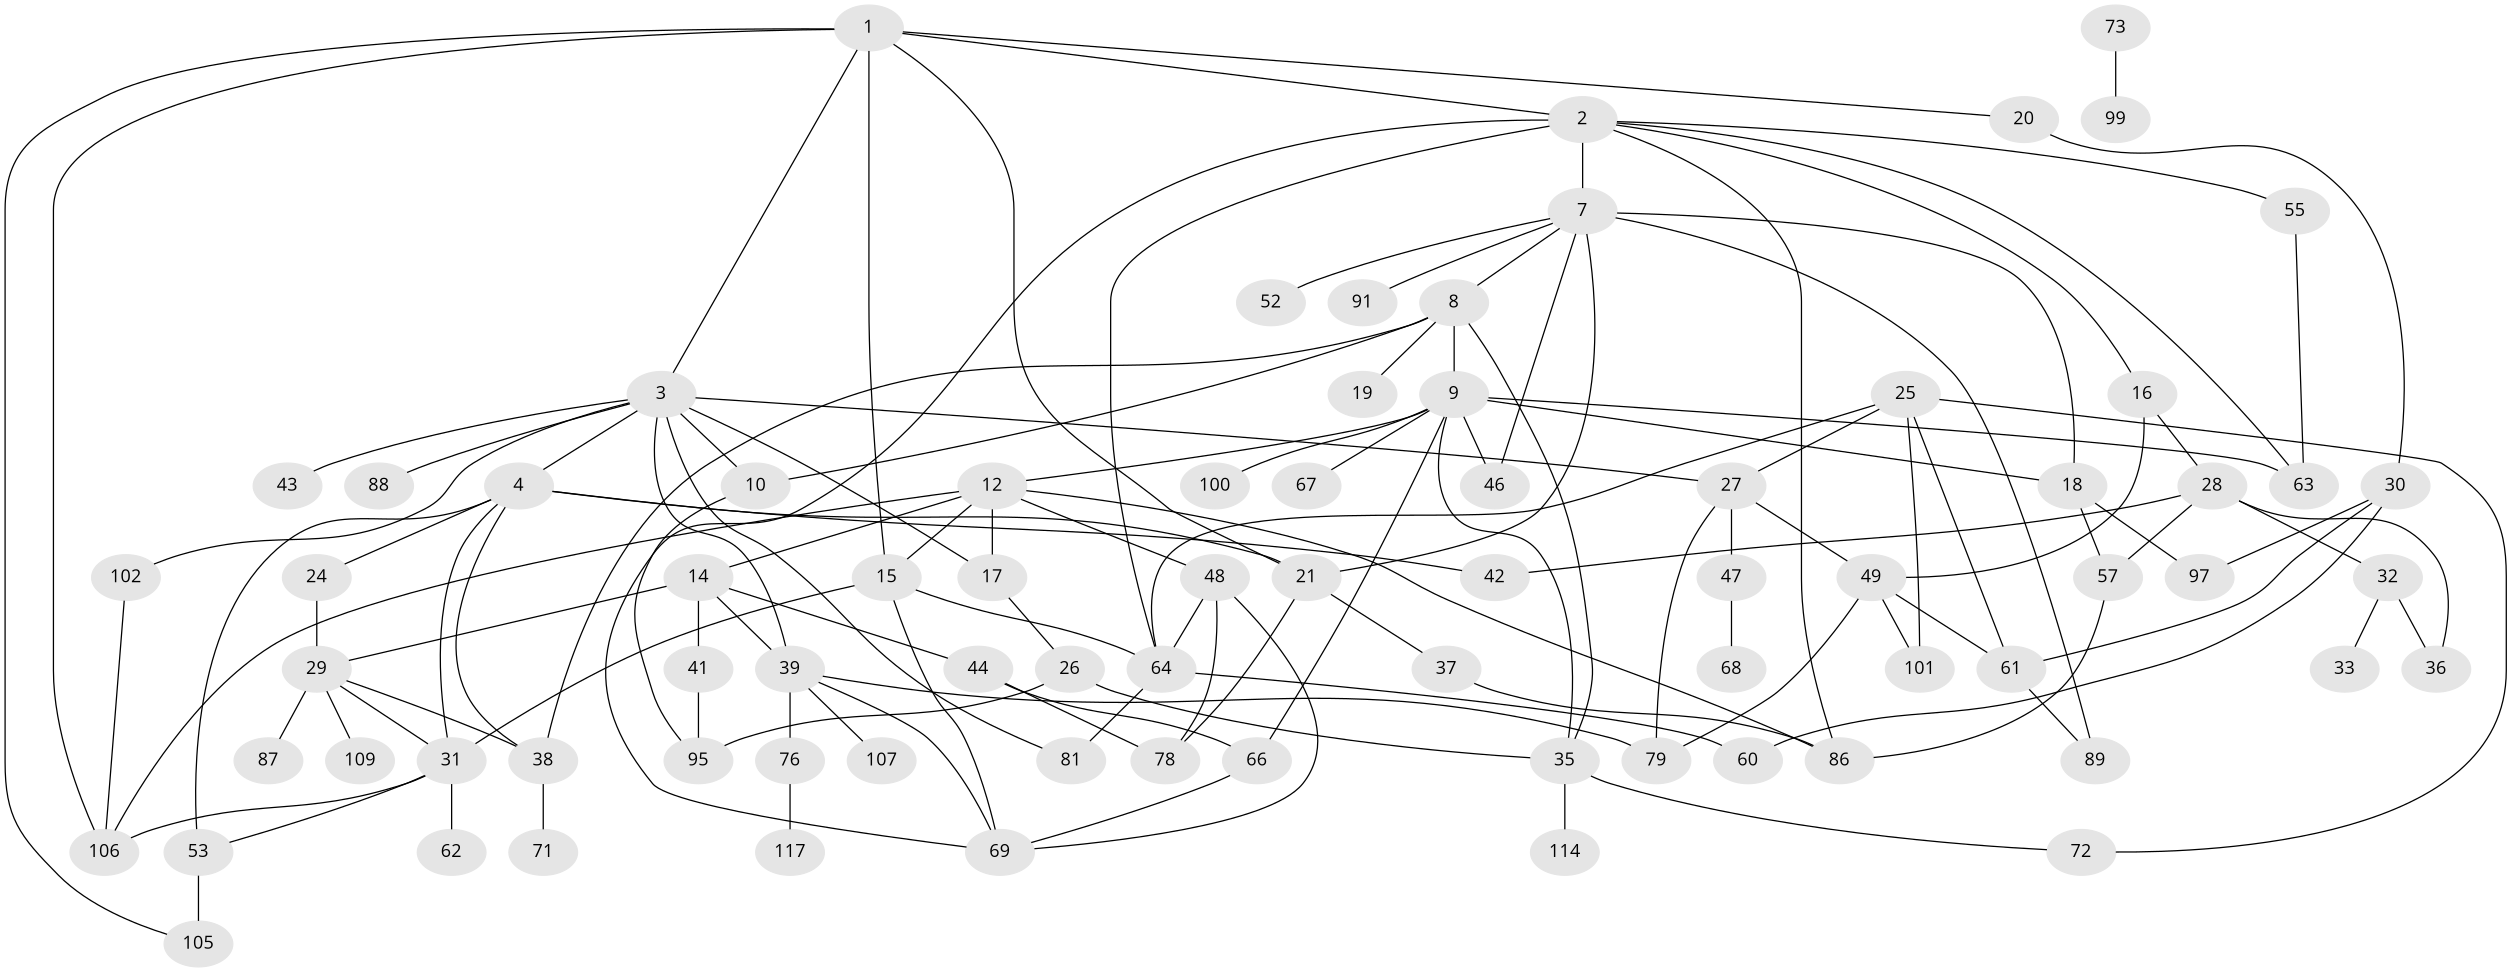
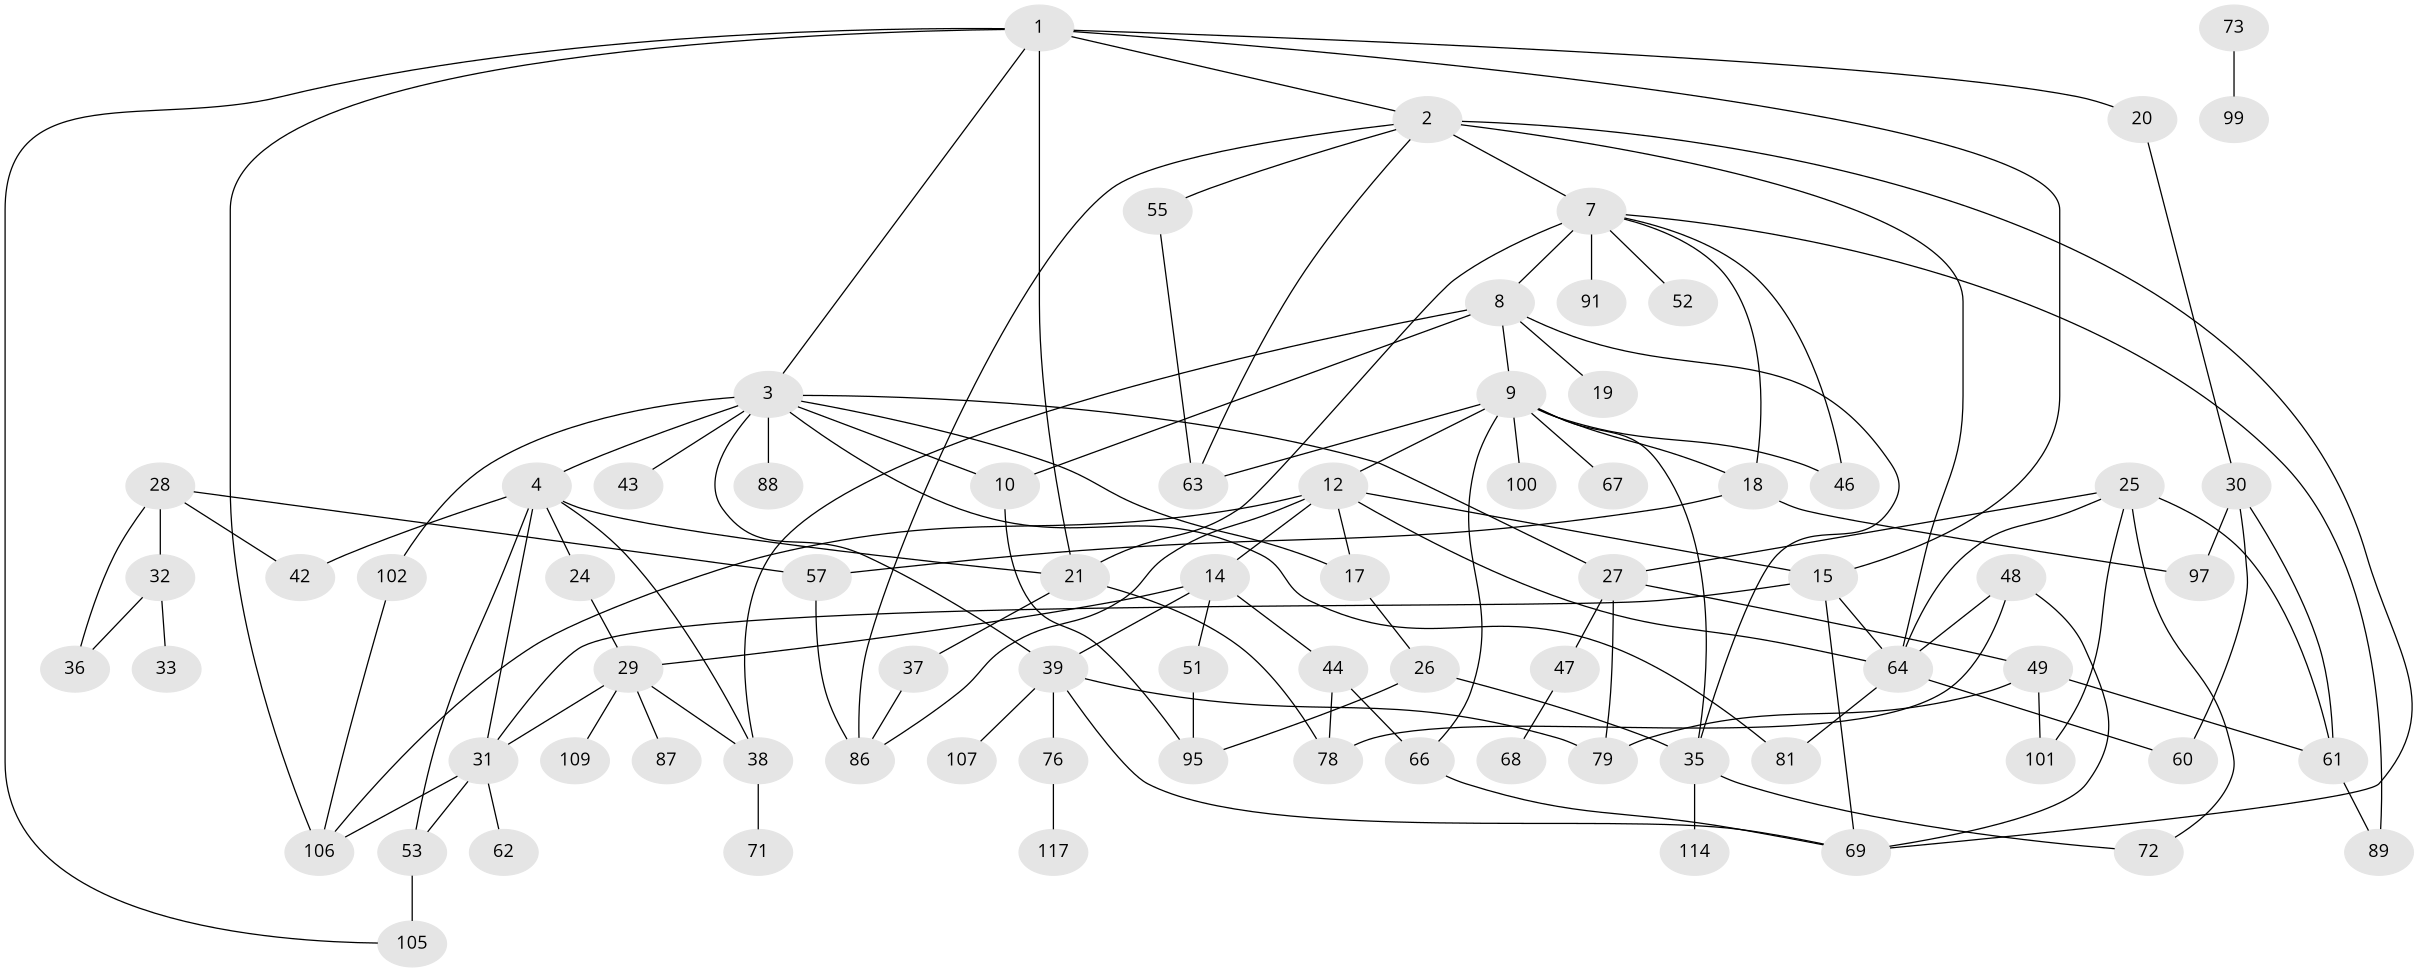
node "16": removed
edge "12" -- "48": now "12" -- "64"
node "41": label "41" -> "51"
